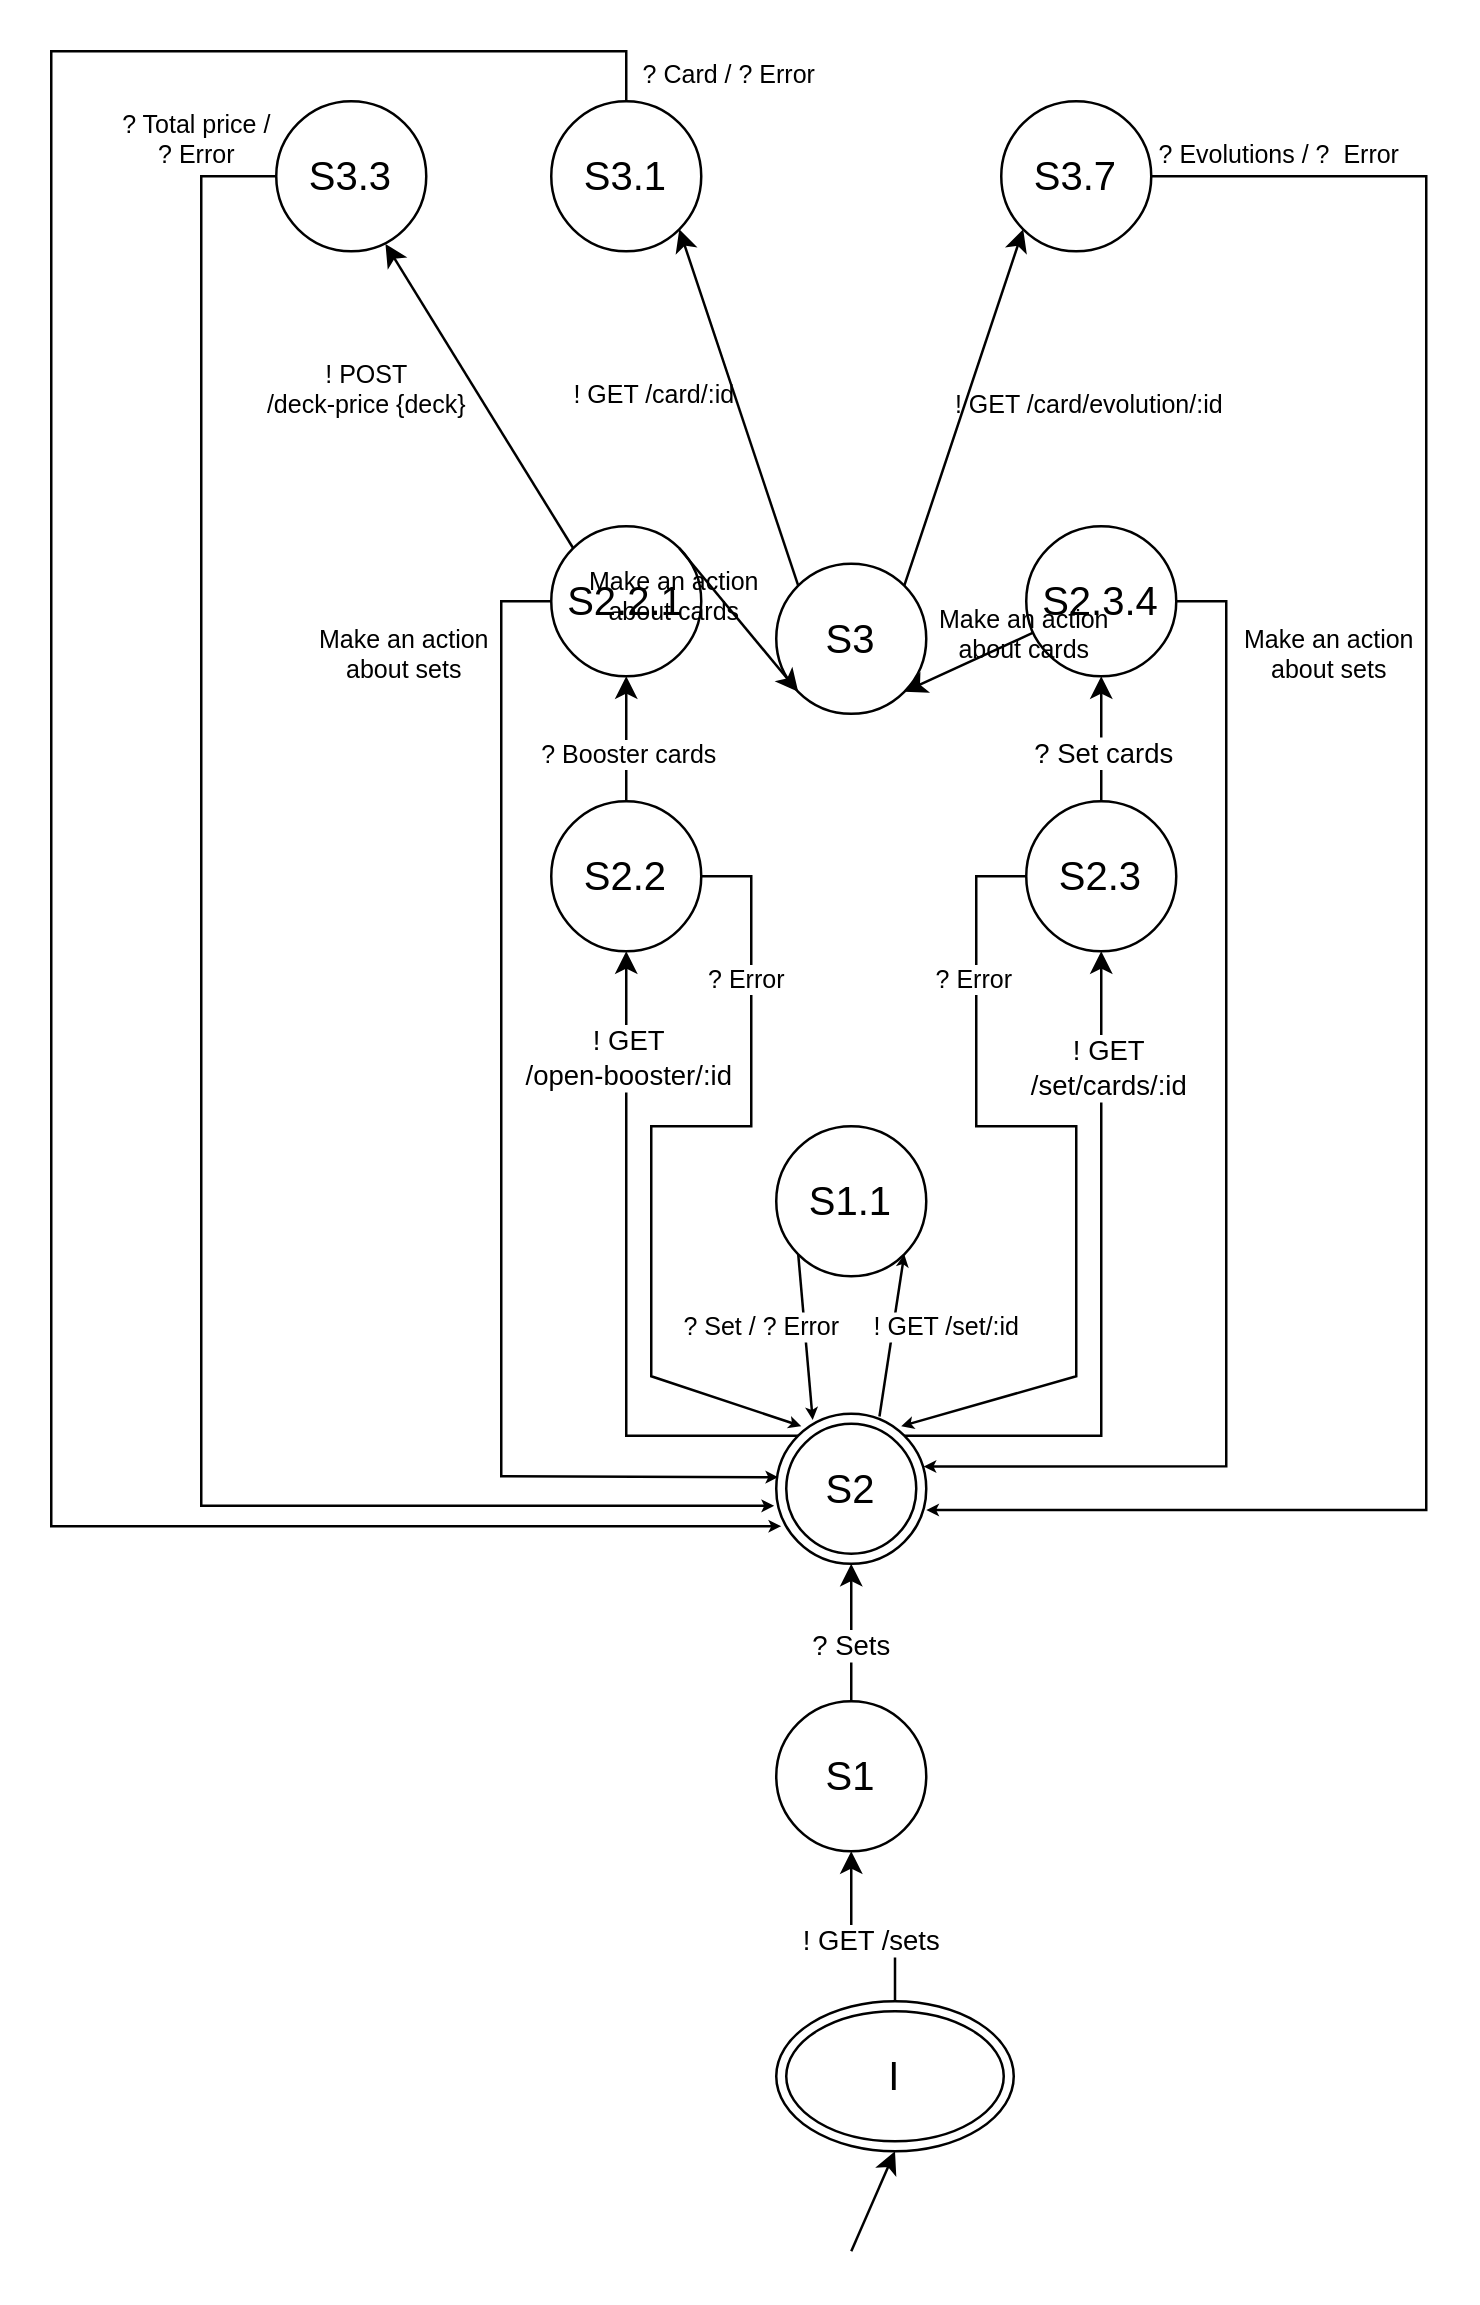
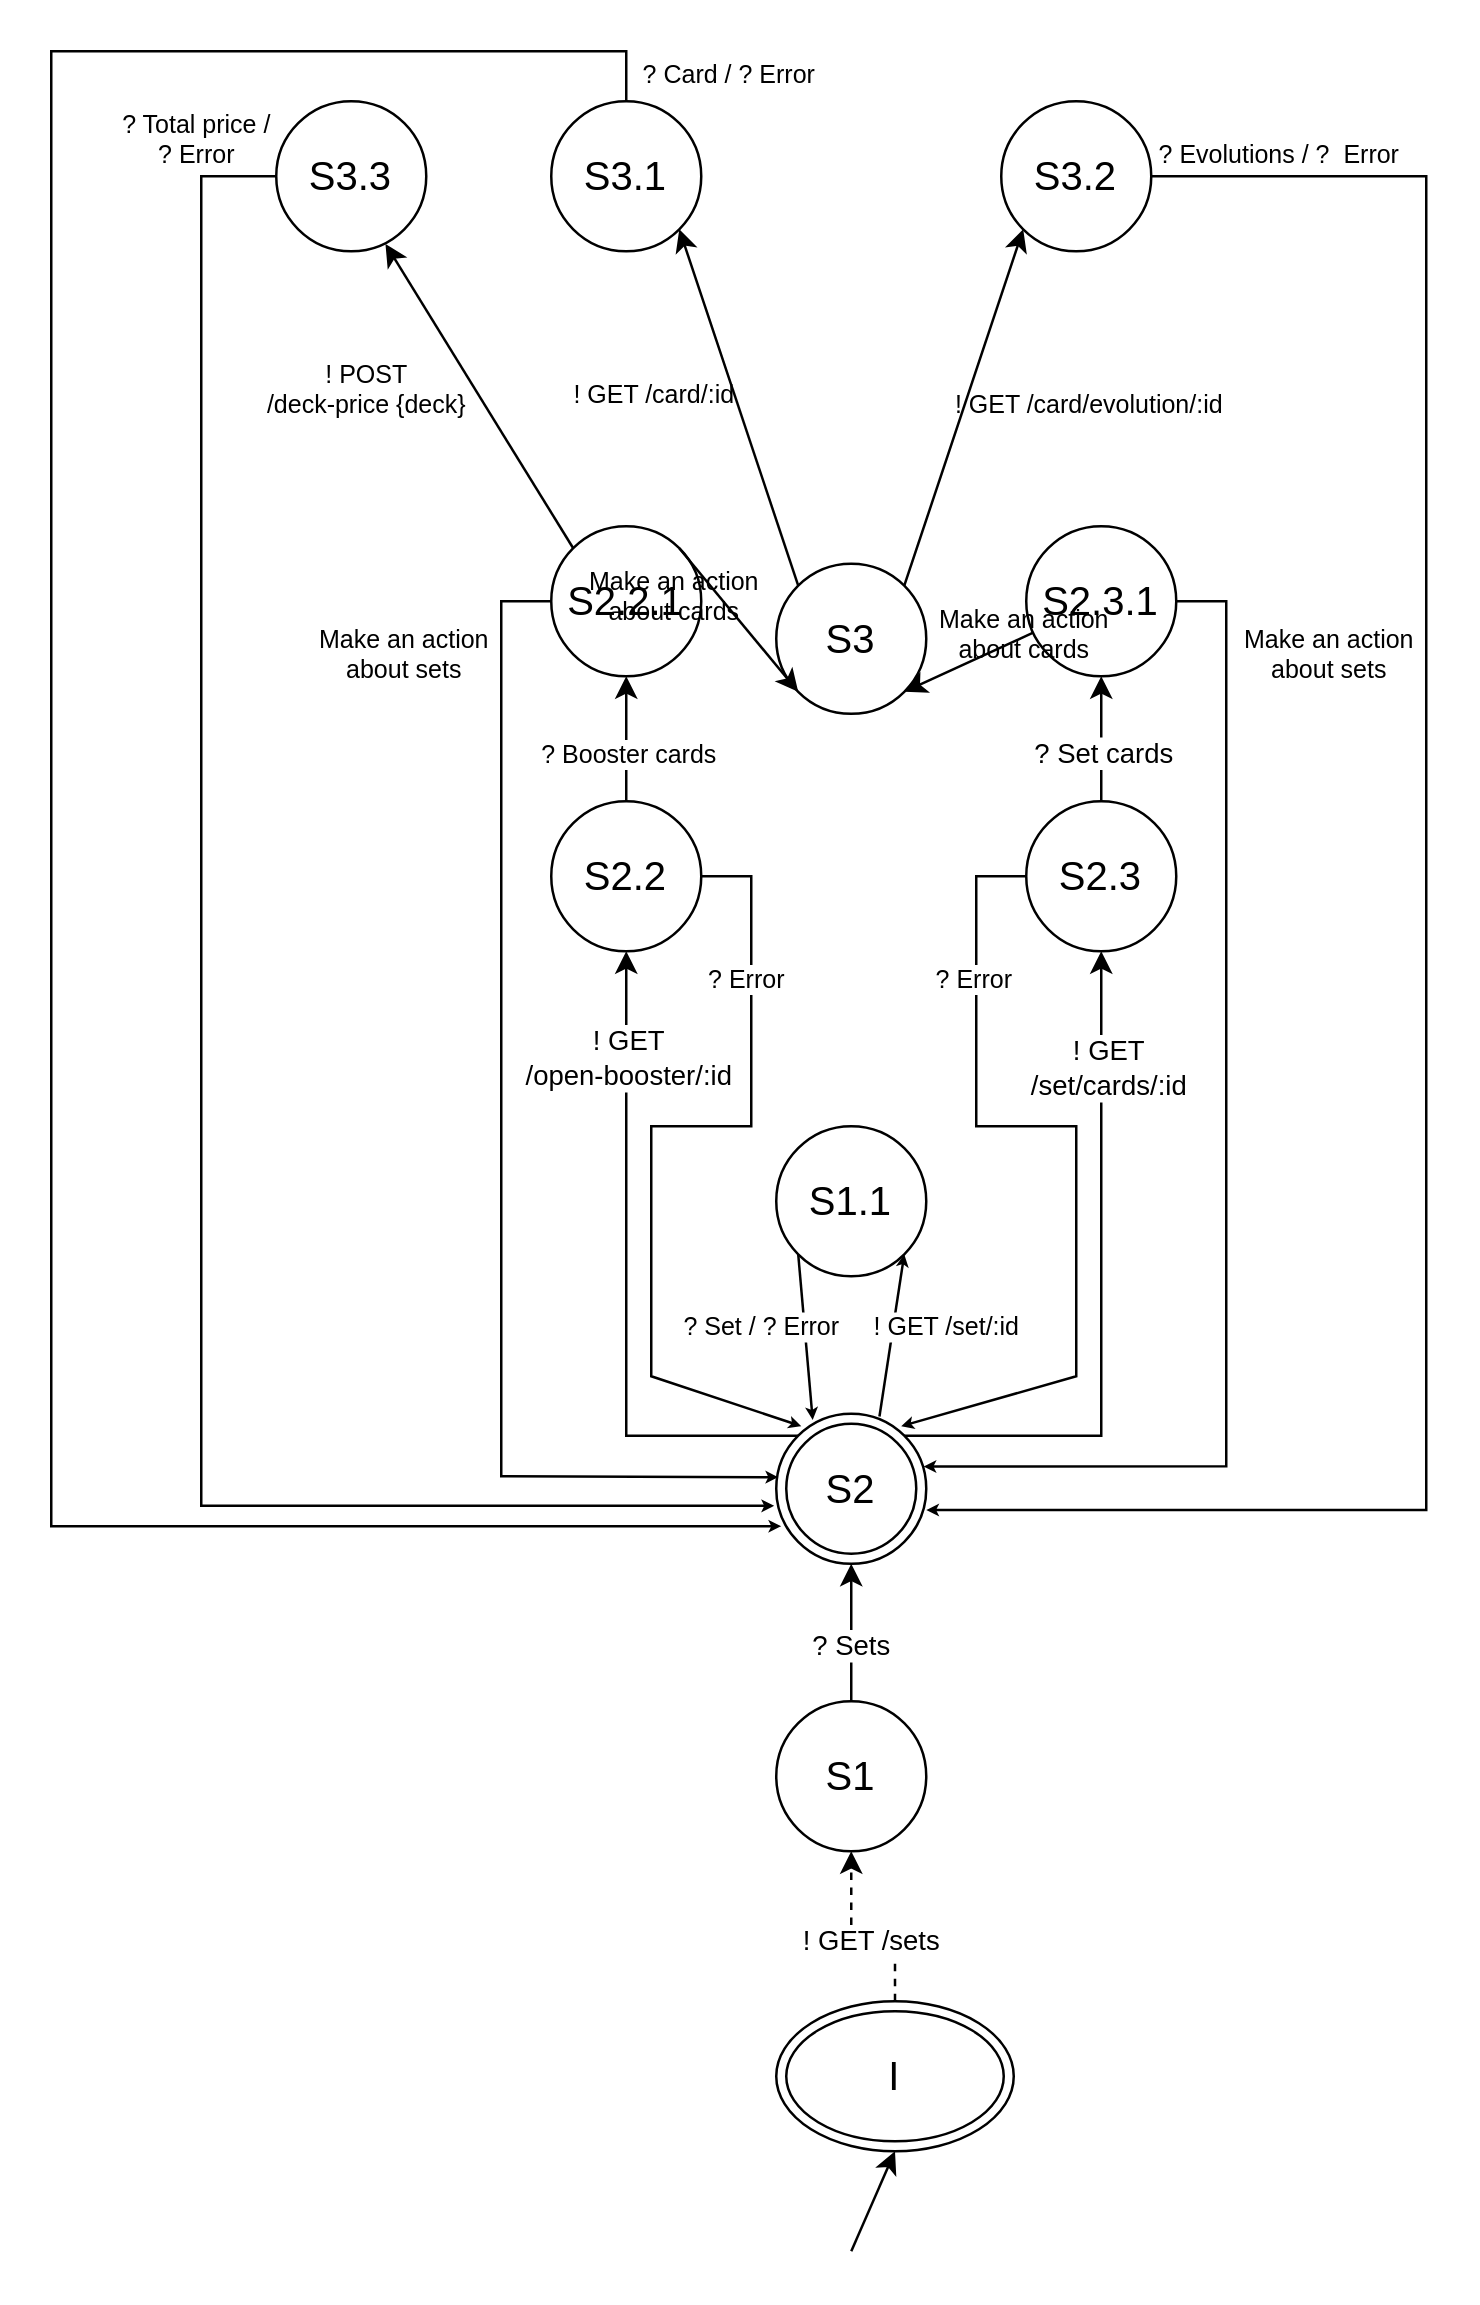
node "S3.7": label "S3.7" -> "S3.2"
node "S2.3.4": label "S2.3.4" -> "S2.3.1"
edge "I" -> "S1": style solid -> dashed
